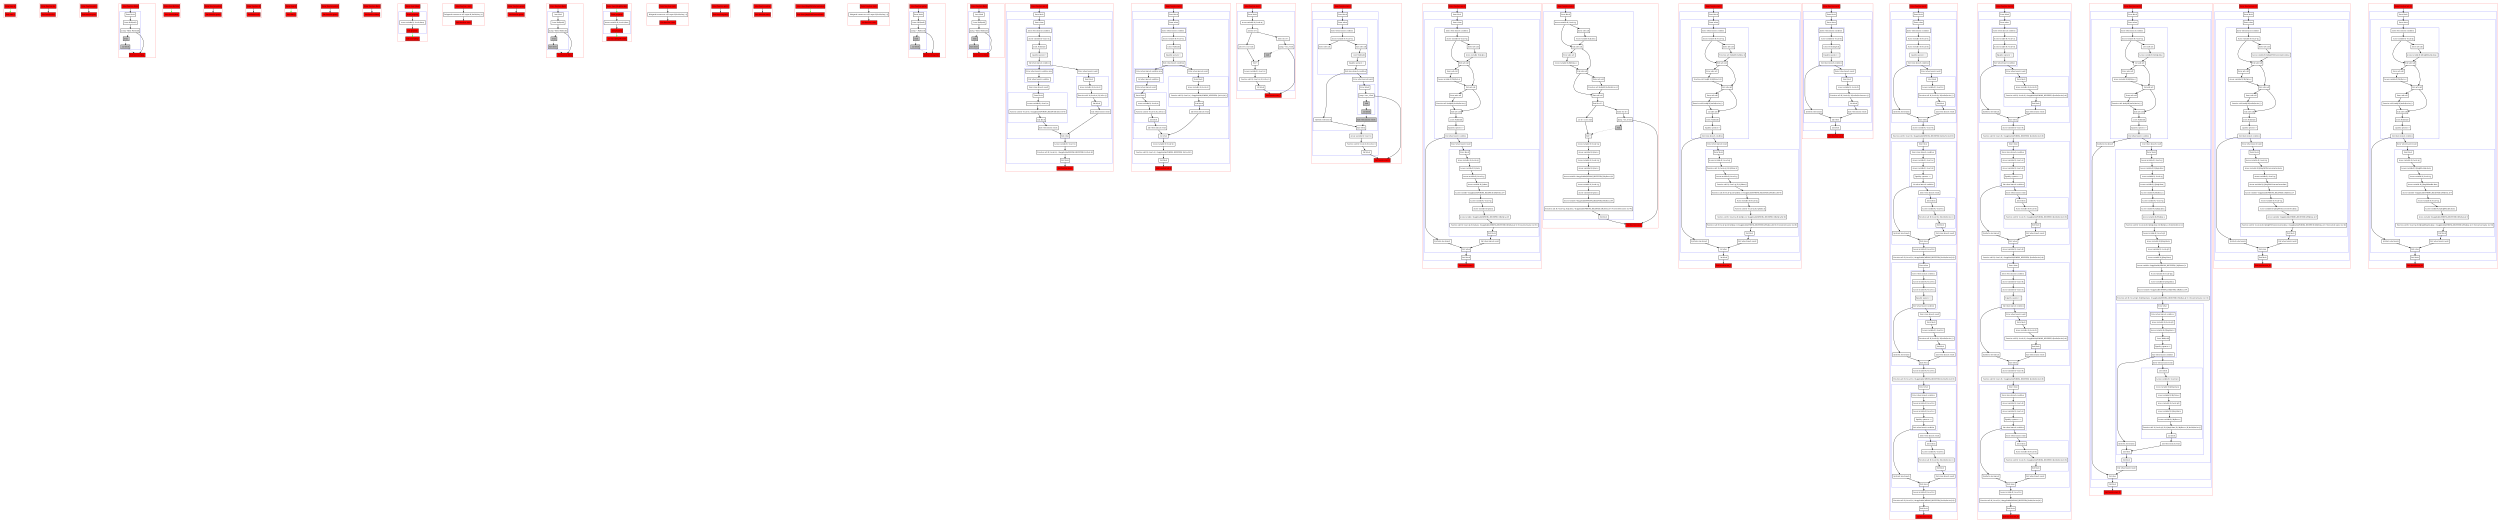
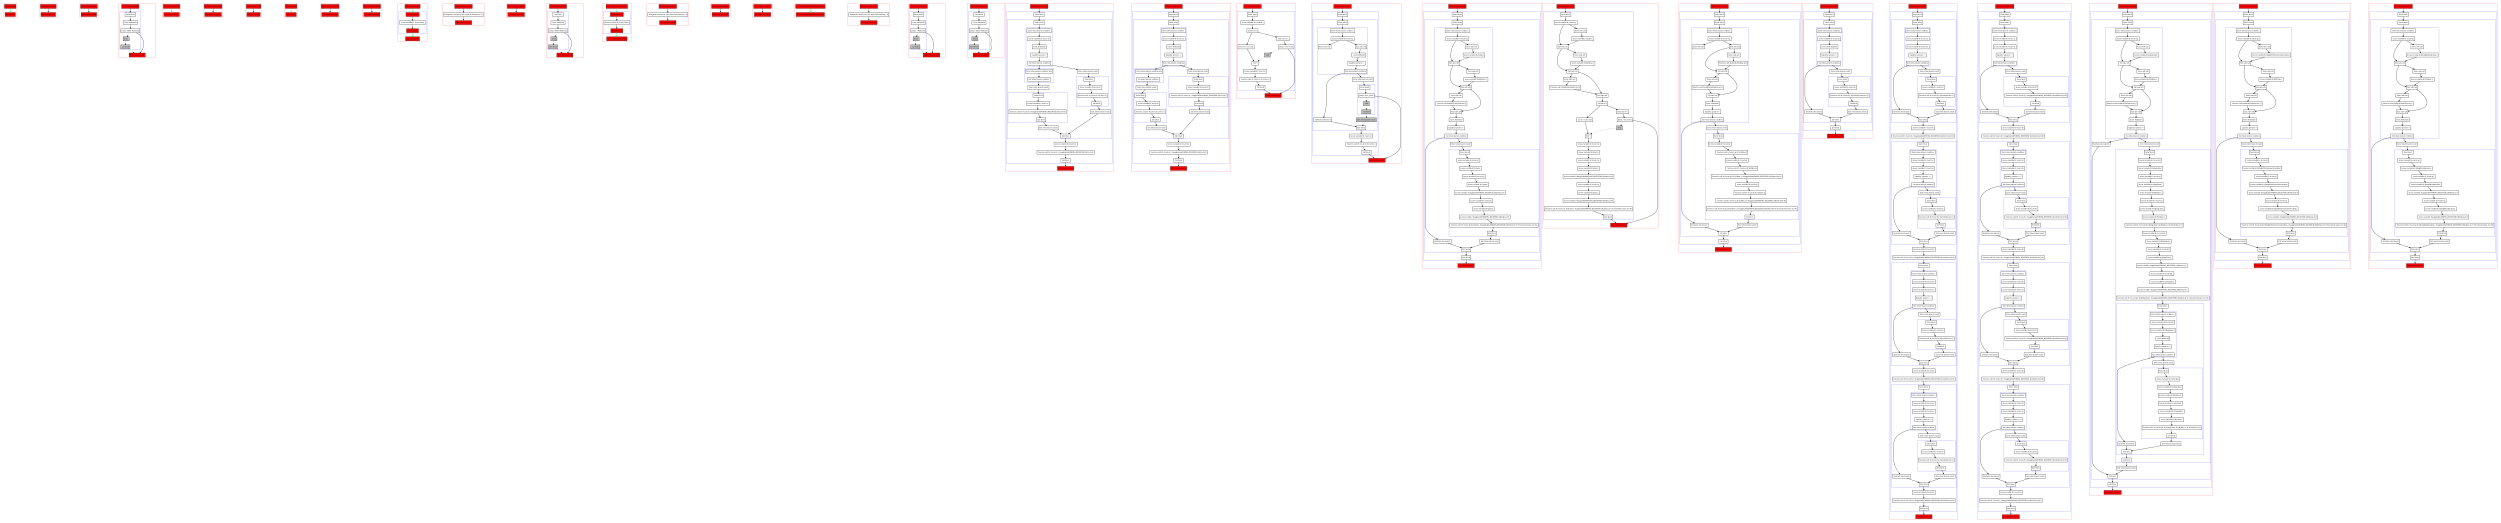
node "Function call: $subj$.R|/Q.fdata|()": removed
